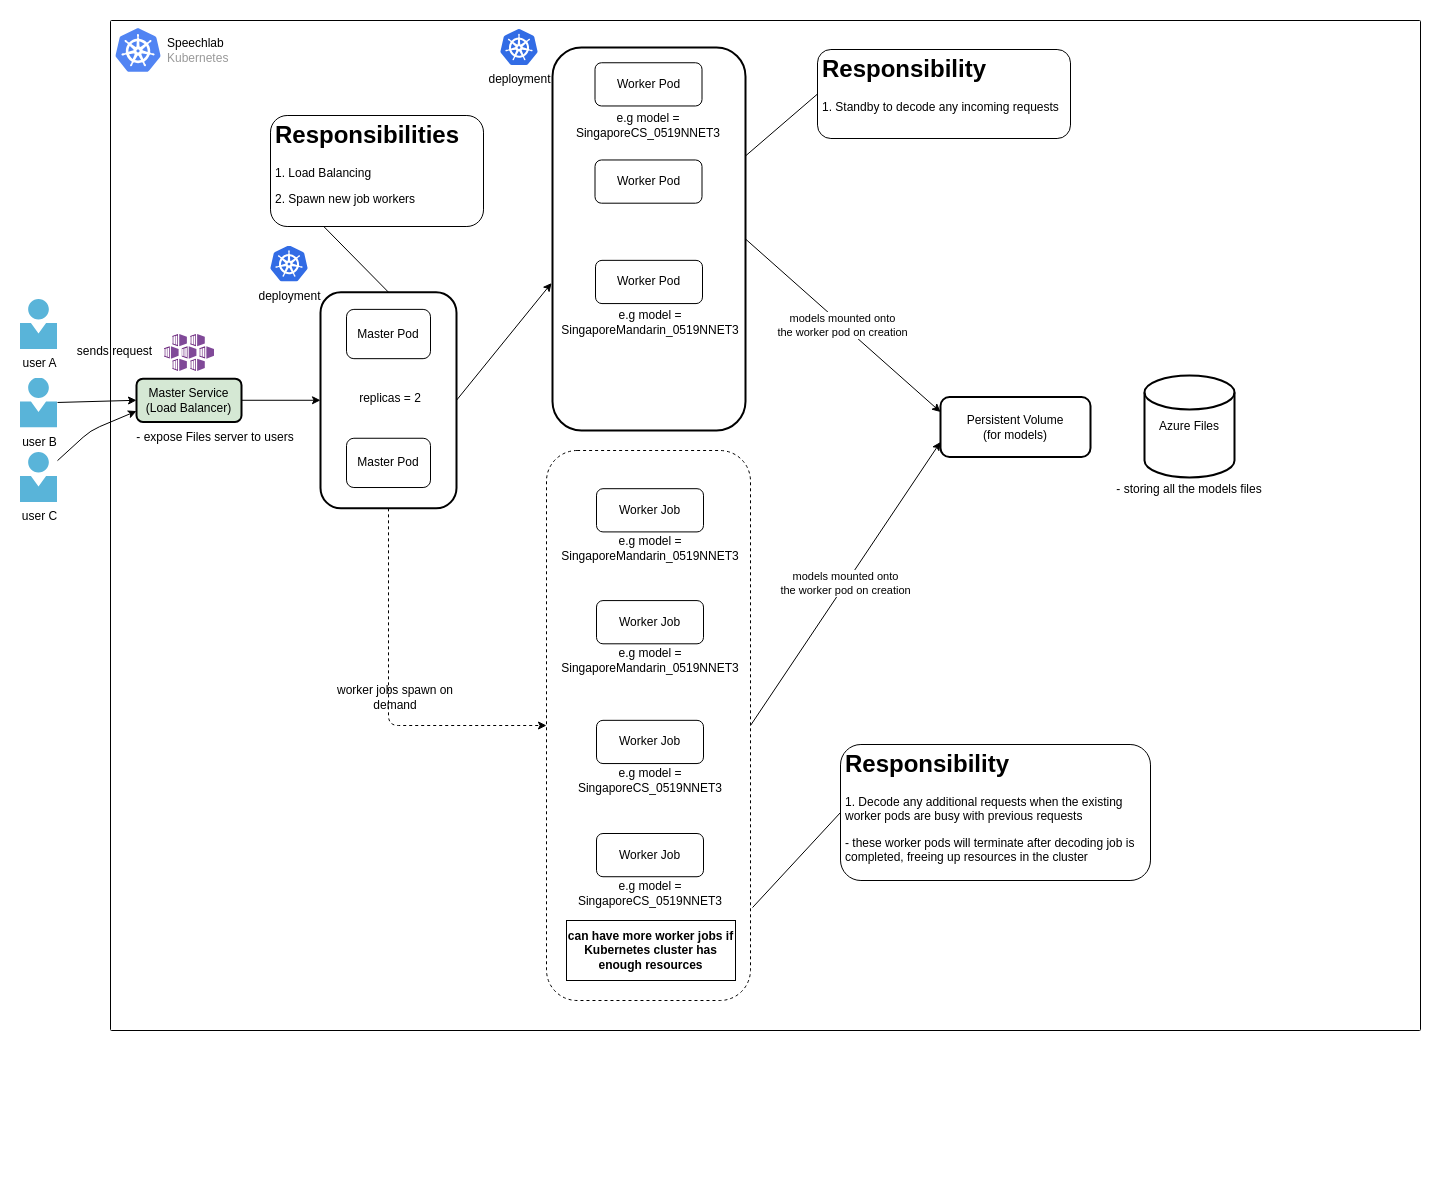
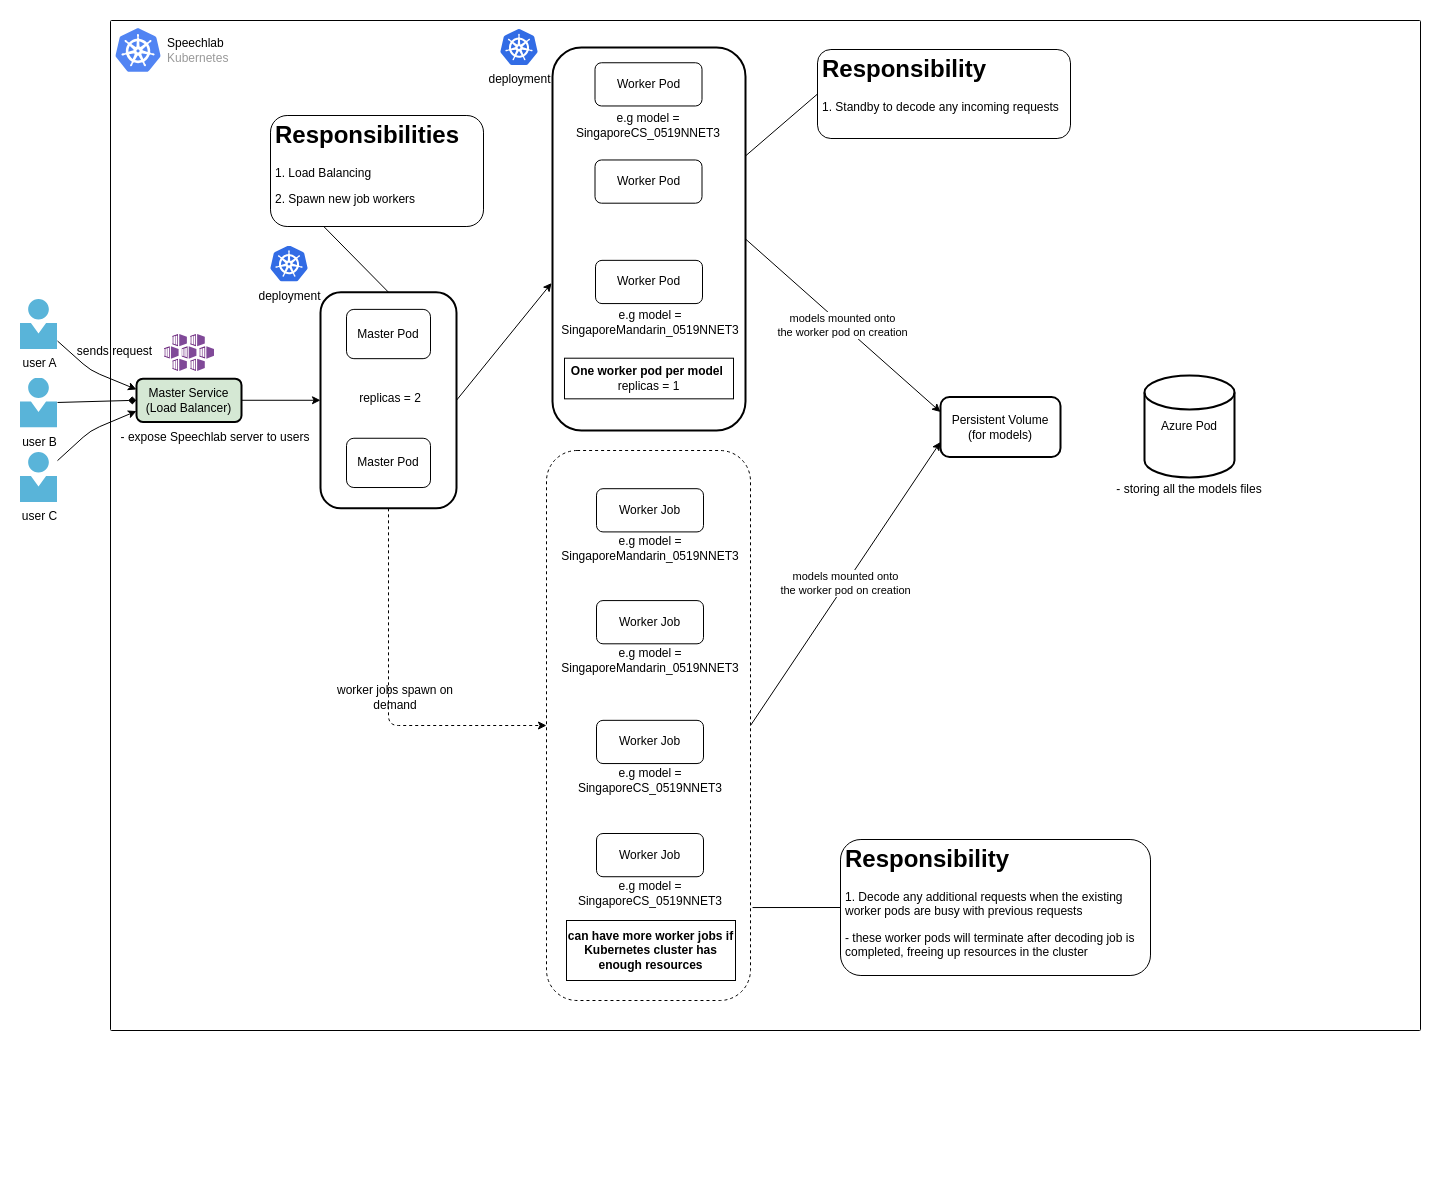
edge "user A" -> "Master Service (Load Balancer)": added
node "One worker pod per model replicas = 1": added
edge "user B" -> "Master Service (Load Balancer)": arrowhead classic -> diamond
node "Persistent Volume (for models)": size 150x60 -> 120x60
node "Azure Files": label "Azure Files" -> "Azure Pod"
node "- expose Files server to users": label "- expose Files server to users" -> "- expose Speechlab server to users"
node "Responsibility1. Decode any additional requests when the existing worker pods are busy with previous requests - these worker pods will terminate after decoding job is completed, freeing up resources in the cluster": moved (996, 813) -> (996, 908)
